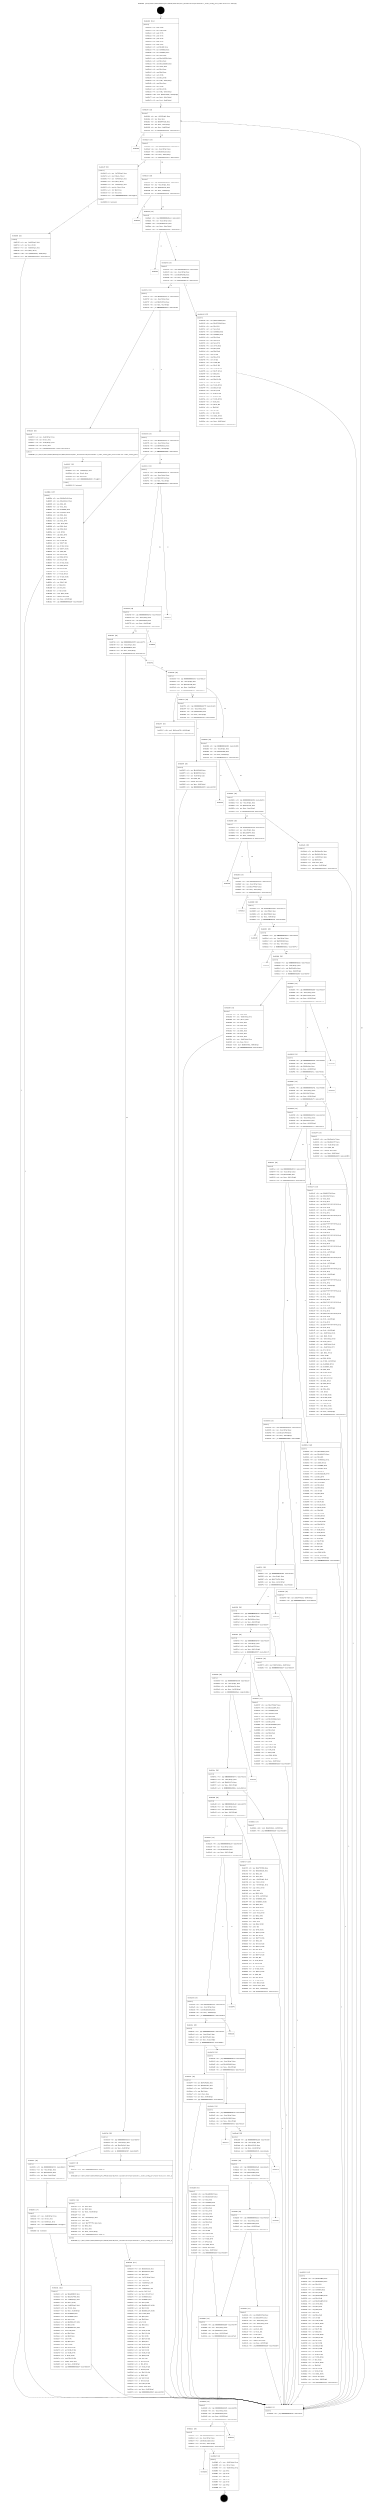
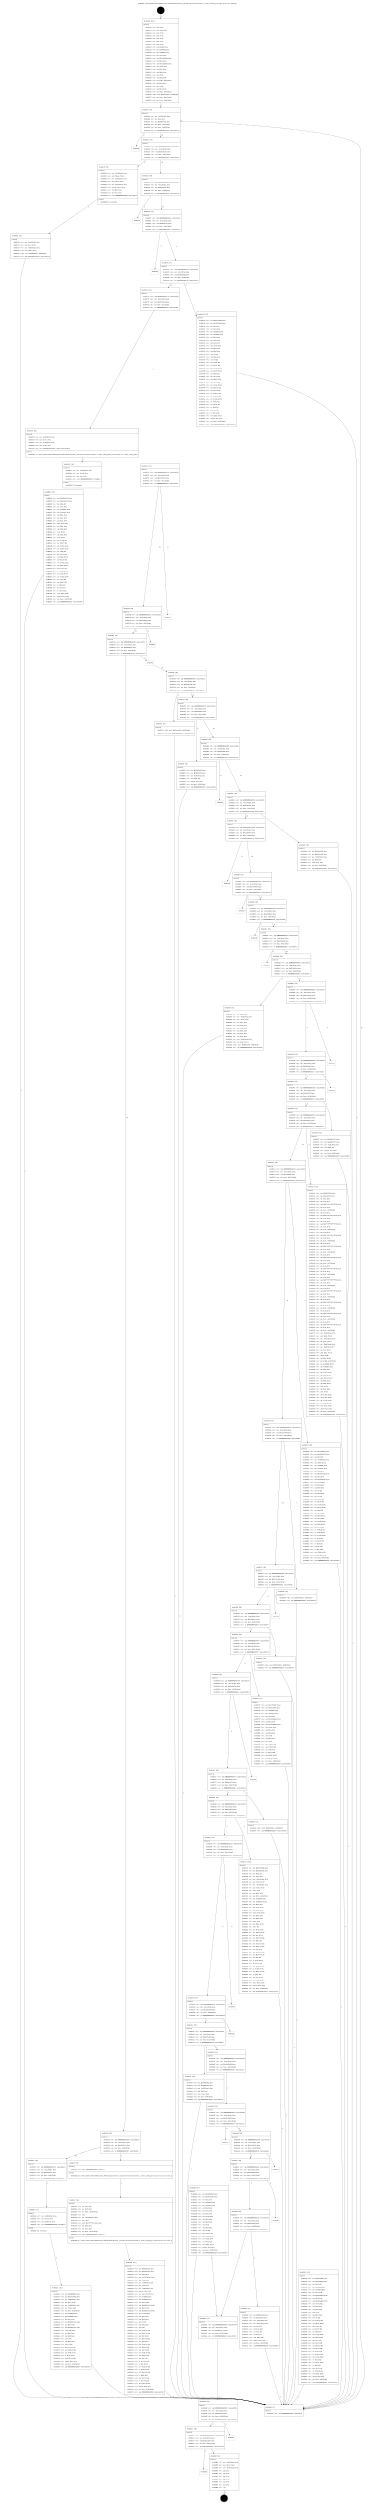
node "0x401730 [28]": removed
edge "0x4017d8 [28]" -> "0x401810 [28]": now "0x4017f4 [28]" -> "0x401810 [28]"
